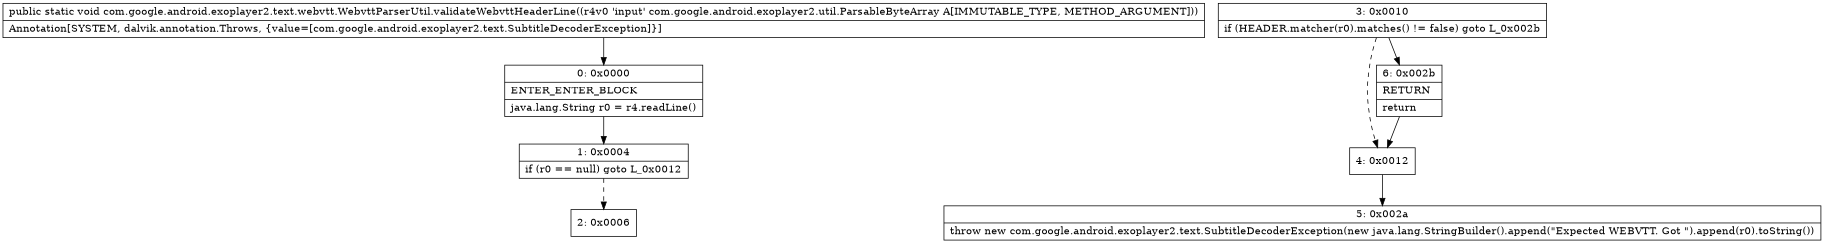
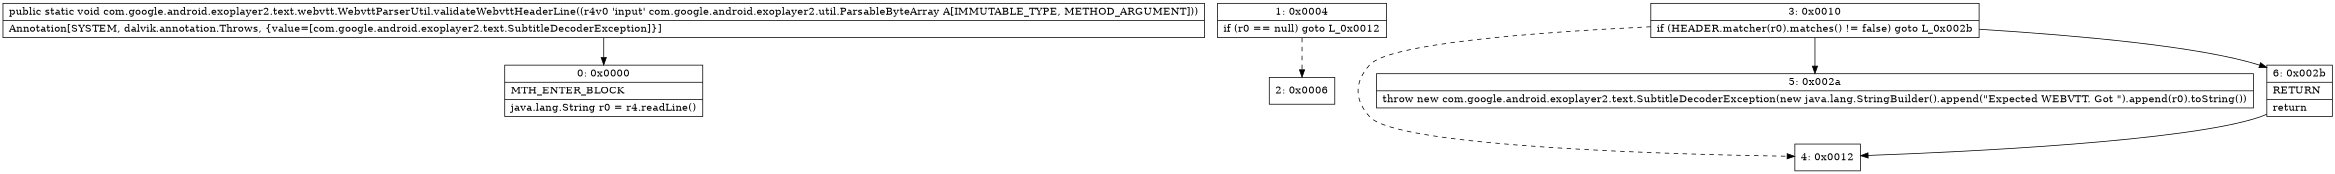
node "0: 0x0000": text "ENTER_ENTER_BLOCK" -> "MTH_ENTER_BLOCK"
edge "0: 0x0000" -> "1: 0x0004": removed
edge "4: 0x0012" -> "5: 0x002a": now "3: 0x0010" -> "5: 0x002a"
